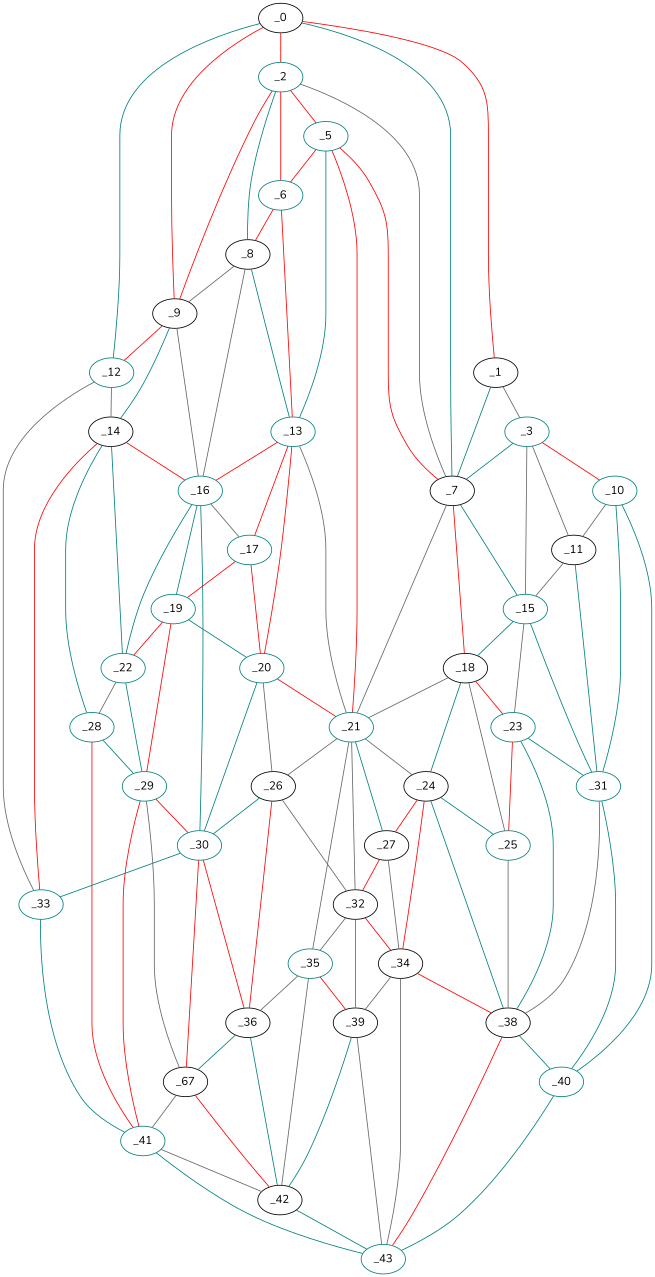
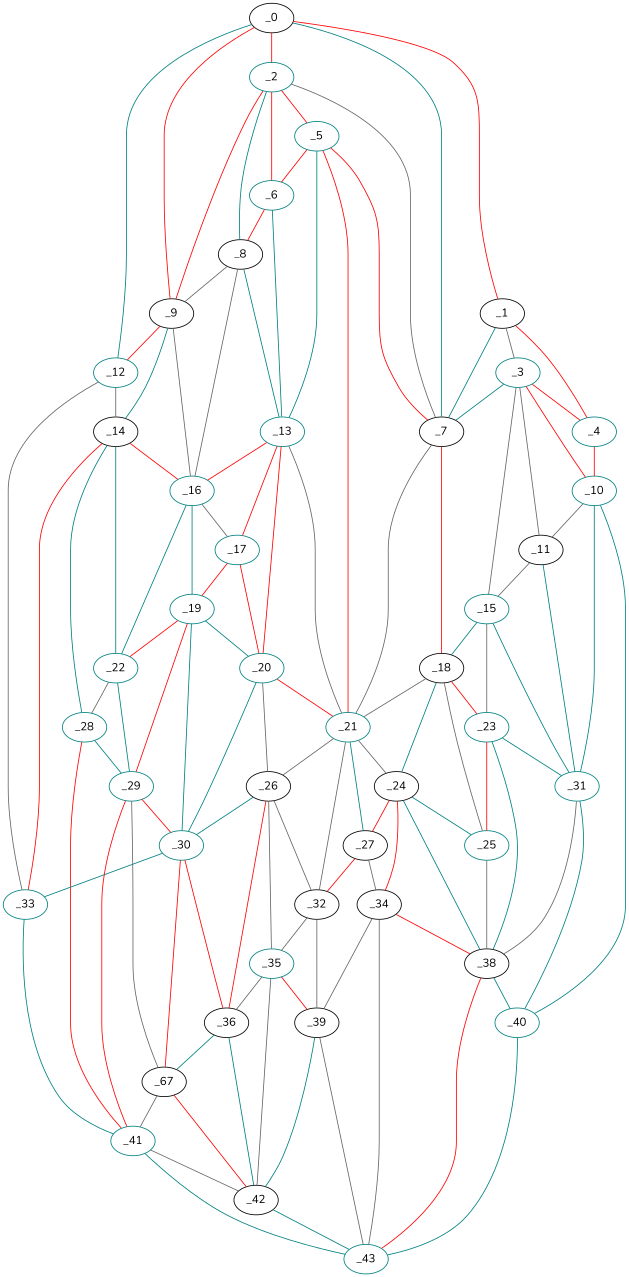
edge "_6" -- "_13": color red -> teal
node "_4": added
edge "_7" -- "_15": removed
edge "_16" -- "_30": now "_19" -- "_30"
edge "_21" -- "_35": now "_26" -- "_35"
edge "_32" -- "_34": removed
